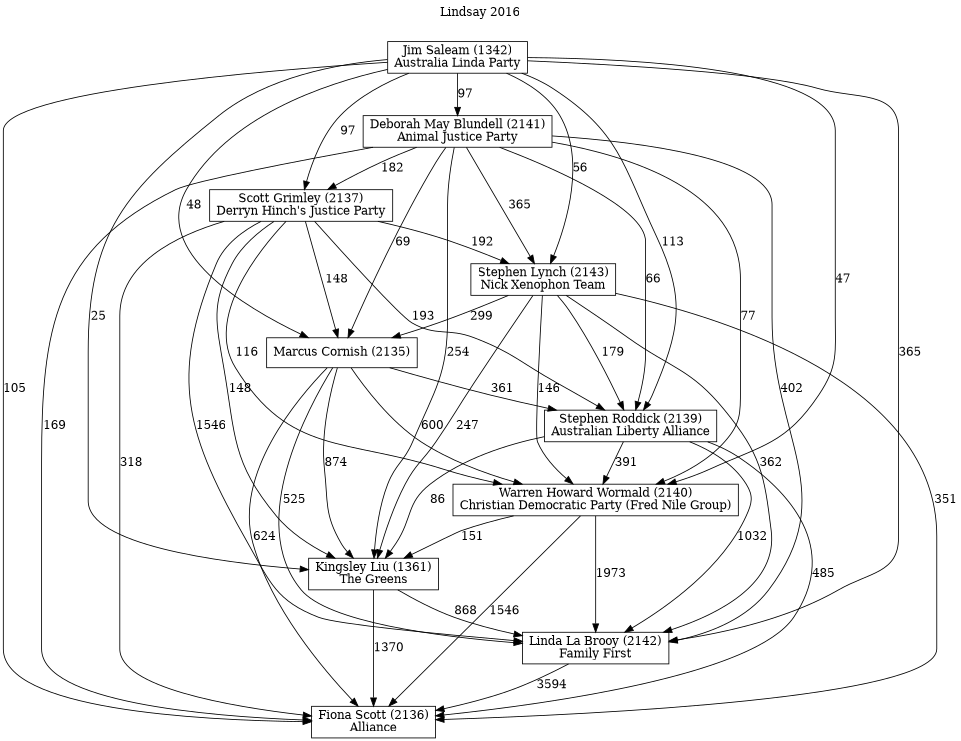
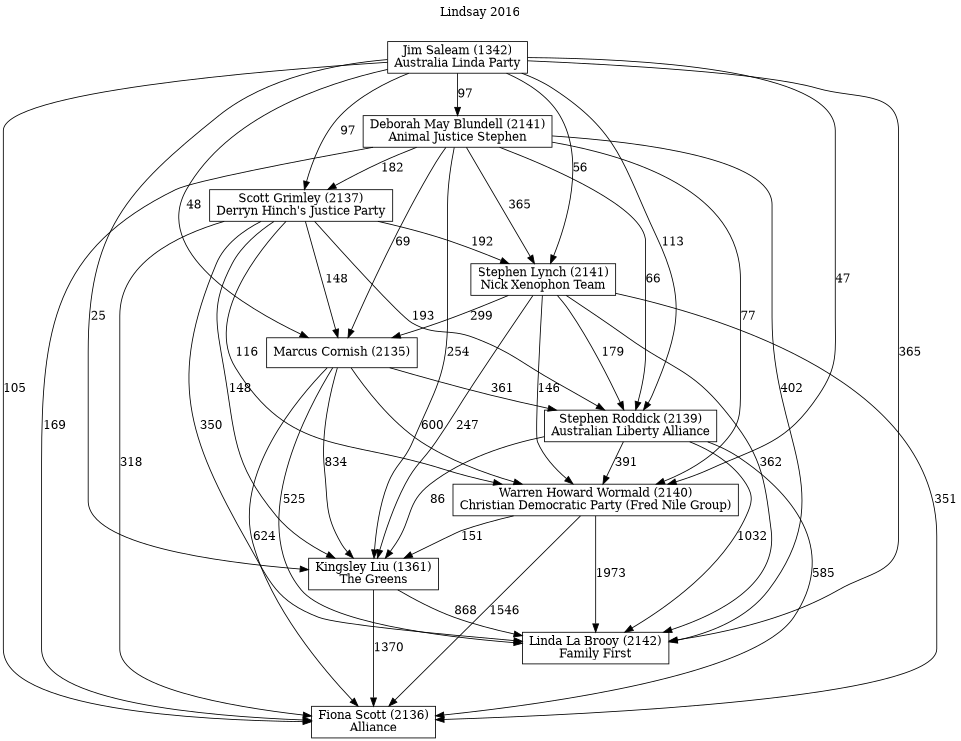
node "Deborah May Blundell (2141) Animal Justice Party": label "Deborah May Blundell (2141) Animal Justice Party" -> "Deborah May Blundell (2141) Animal Justice Stephen"
node "Stephen Lynch (2143) Nick Xenophon Team": label "Stephen Lynch (2143) Nick Xenophon Team" -> "Stephen Lynch (2141) Nick Xenophon Team"
edge "Scott Grimley (2137) Derryn Hinch's Justice Party" -> "Linda La Brooy (2142) Family First": label "1546" -> "350"
edge "Marcus Cornish (2135)" -> "Kingsley Liu (1361) The Greens": label "874" -> "834"
edge "Stephen Roddick (2139) Australian Liberty Alliance" -> "Fiona Scott (2136) Alliance": label "485" -> "585"
edge "Linda La Brooy (2142) Family First" -> "Fiona Scott (2136) Alliance": removed, label "3594"
